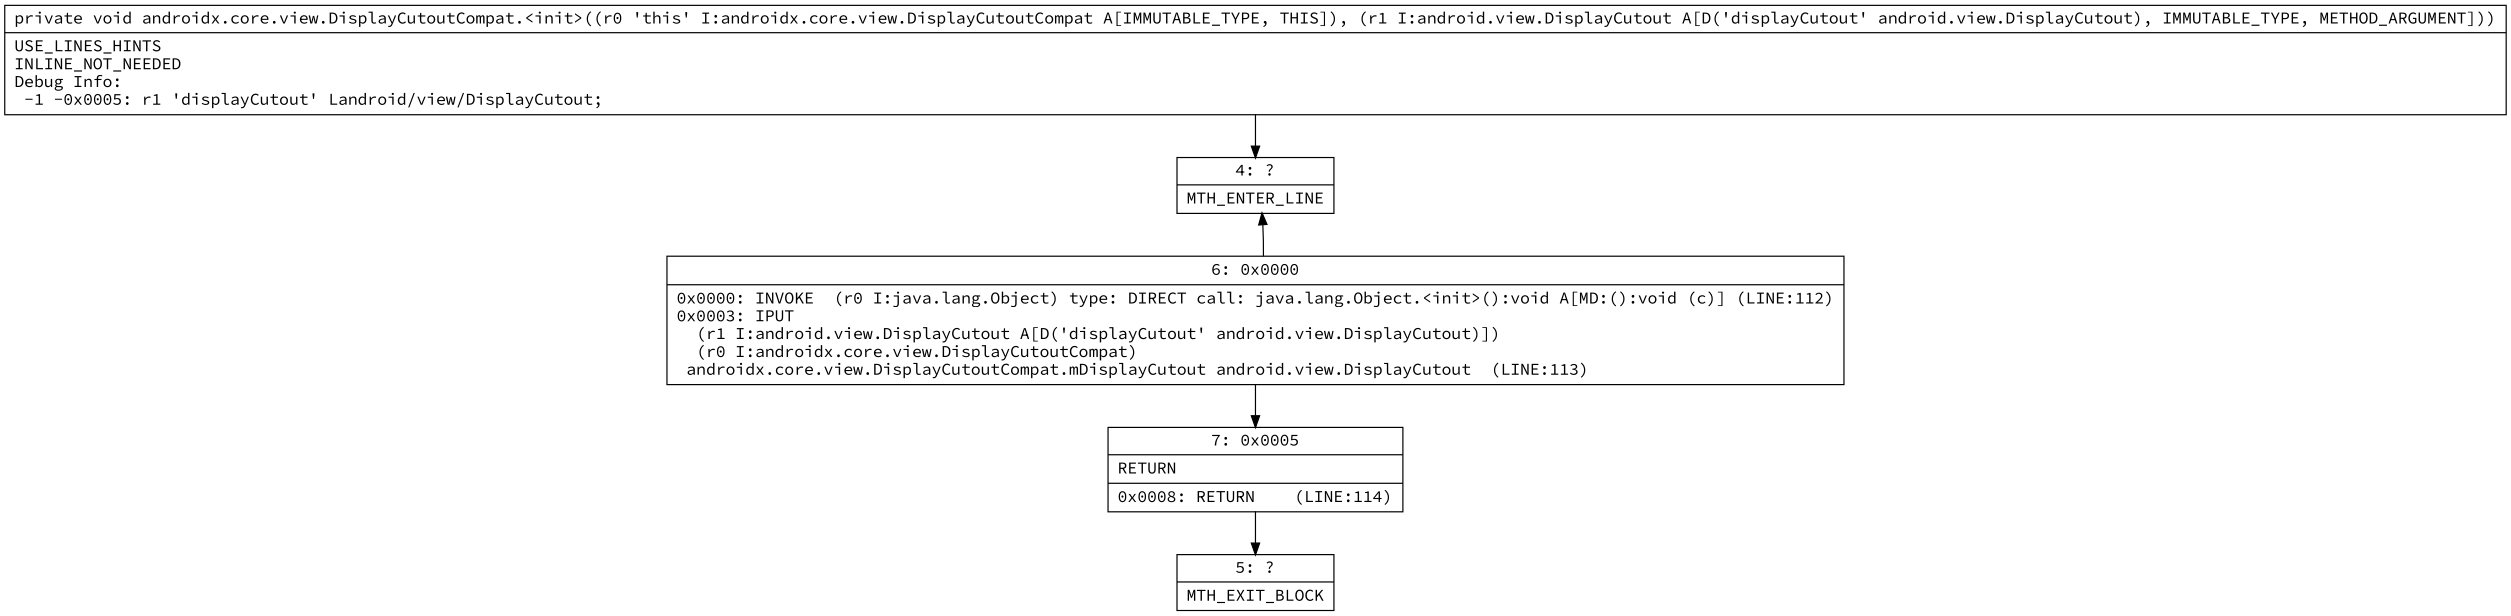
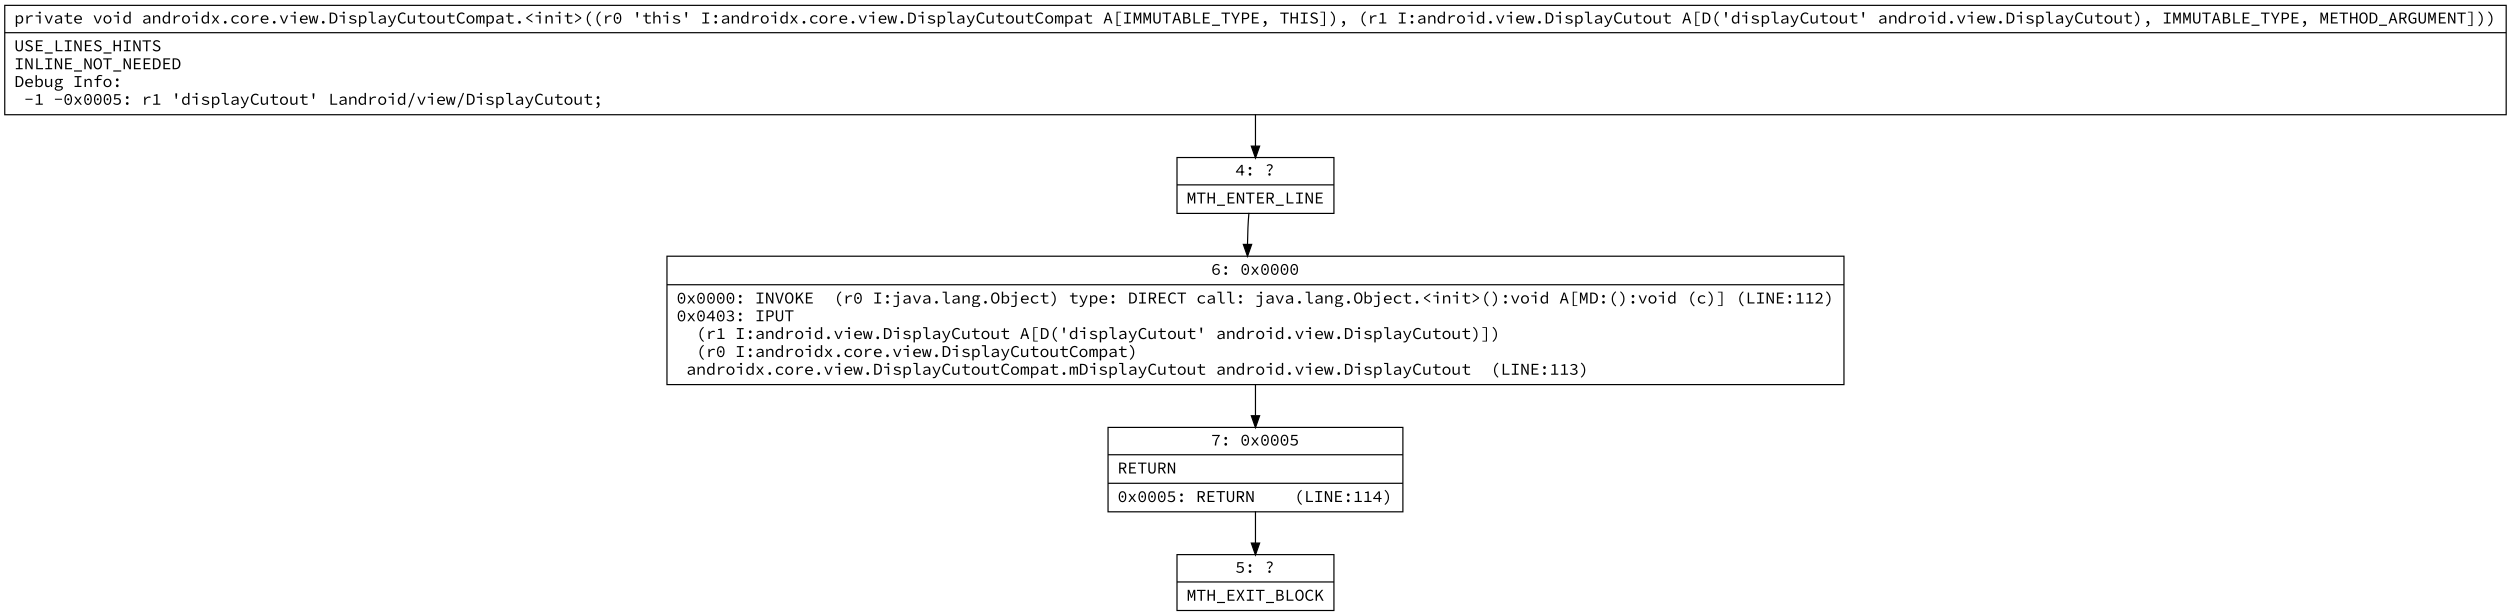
edge "6: 0x0000" -> "4: ?": reversed
node "6: 0x0000": text "0x0003: IPUT" -> "0x0403: IPUT"
node "7: 0x0005": text "0x0008: RETURN    (LINE:114)" -> "0x0005: RETURN    (LINE:114)"
